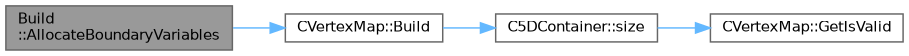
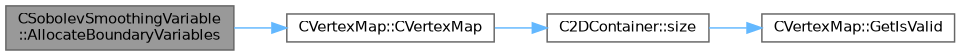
node "Build ::AllocateBoundaryVariables": label "Build ::AllocateBoundaryVariables" -> "CSobolevSmoothingVariable ::AllocateBoundaryVariables"
node "CVertexMap::Build": label "CVertexMap::Build" -> "CVertexMap::CVertexMap"
node "C5DContainer::size": label "C5DContainer::size" -> "C2DContainer::size"
